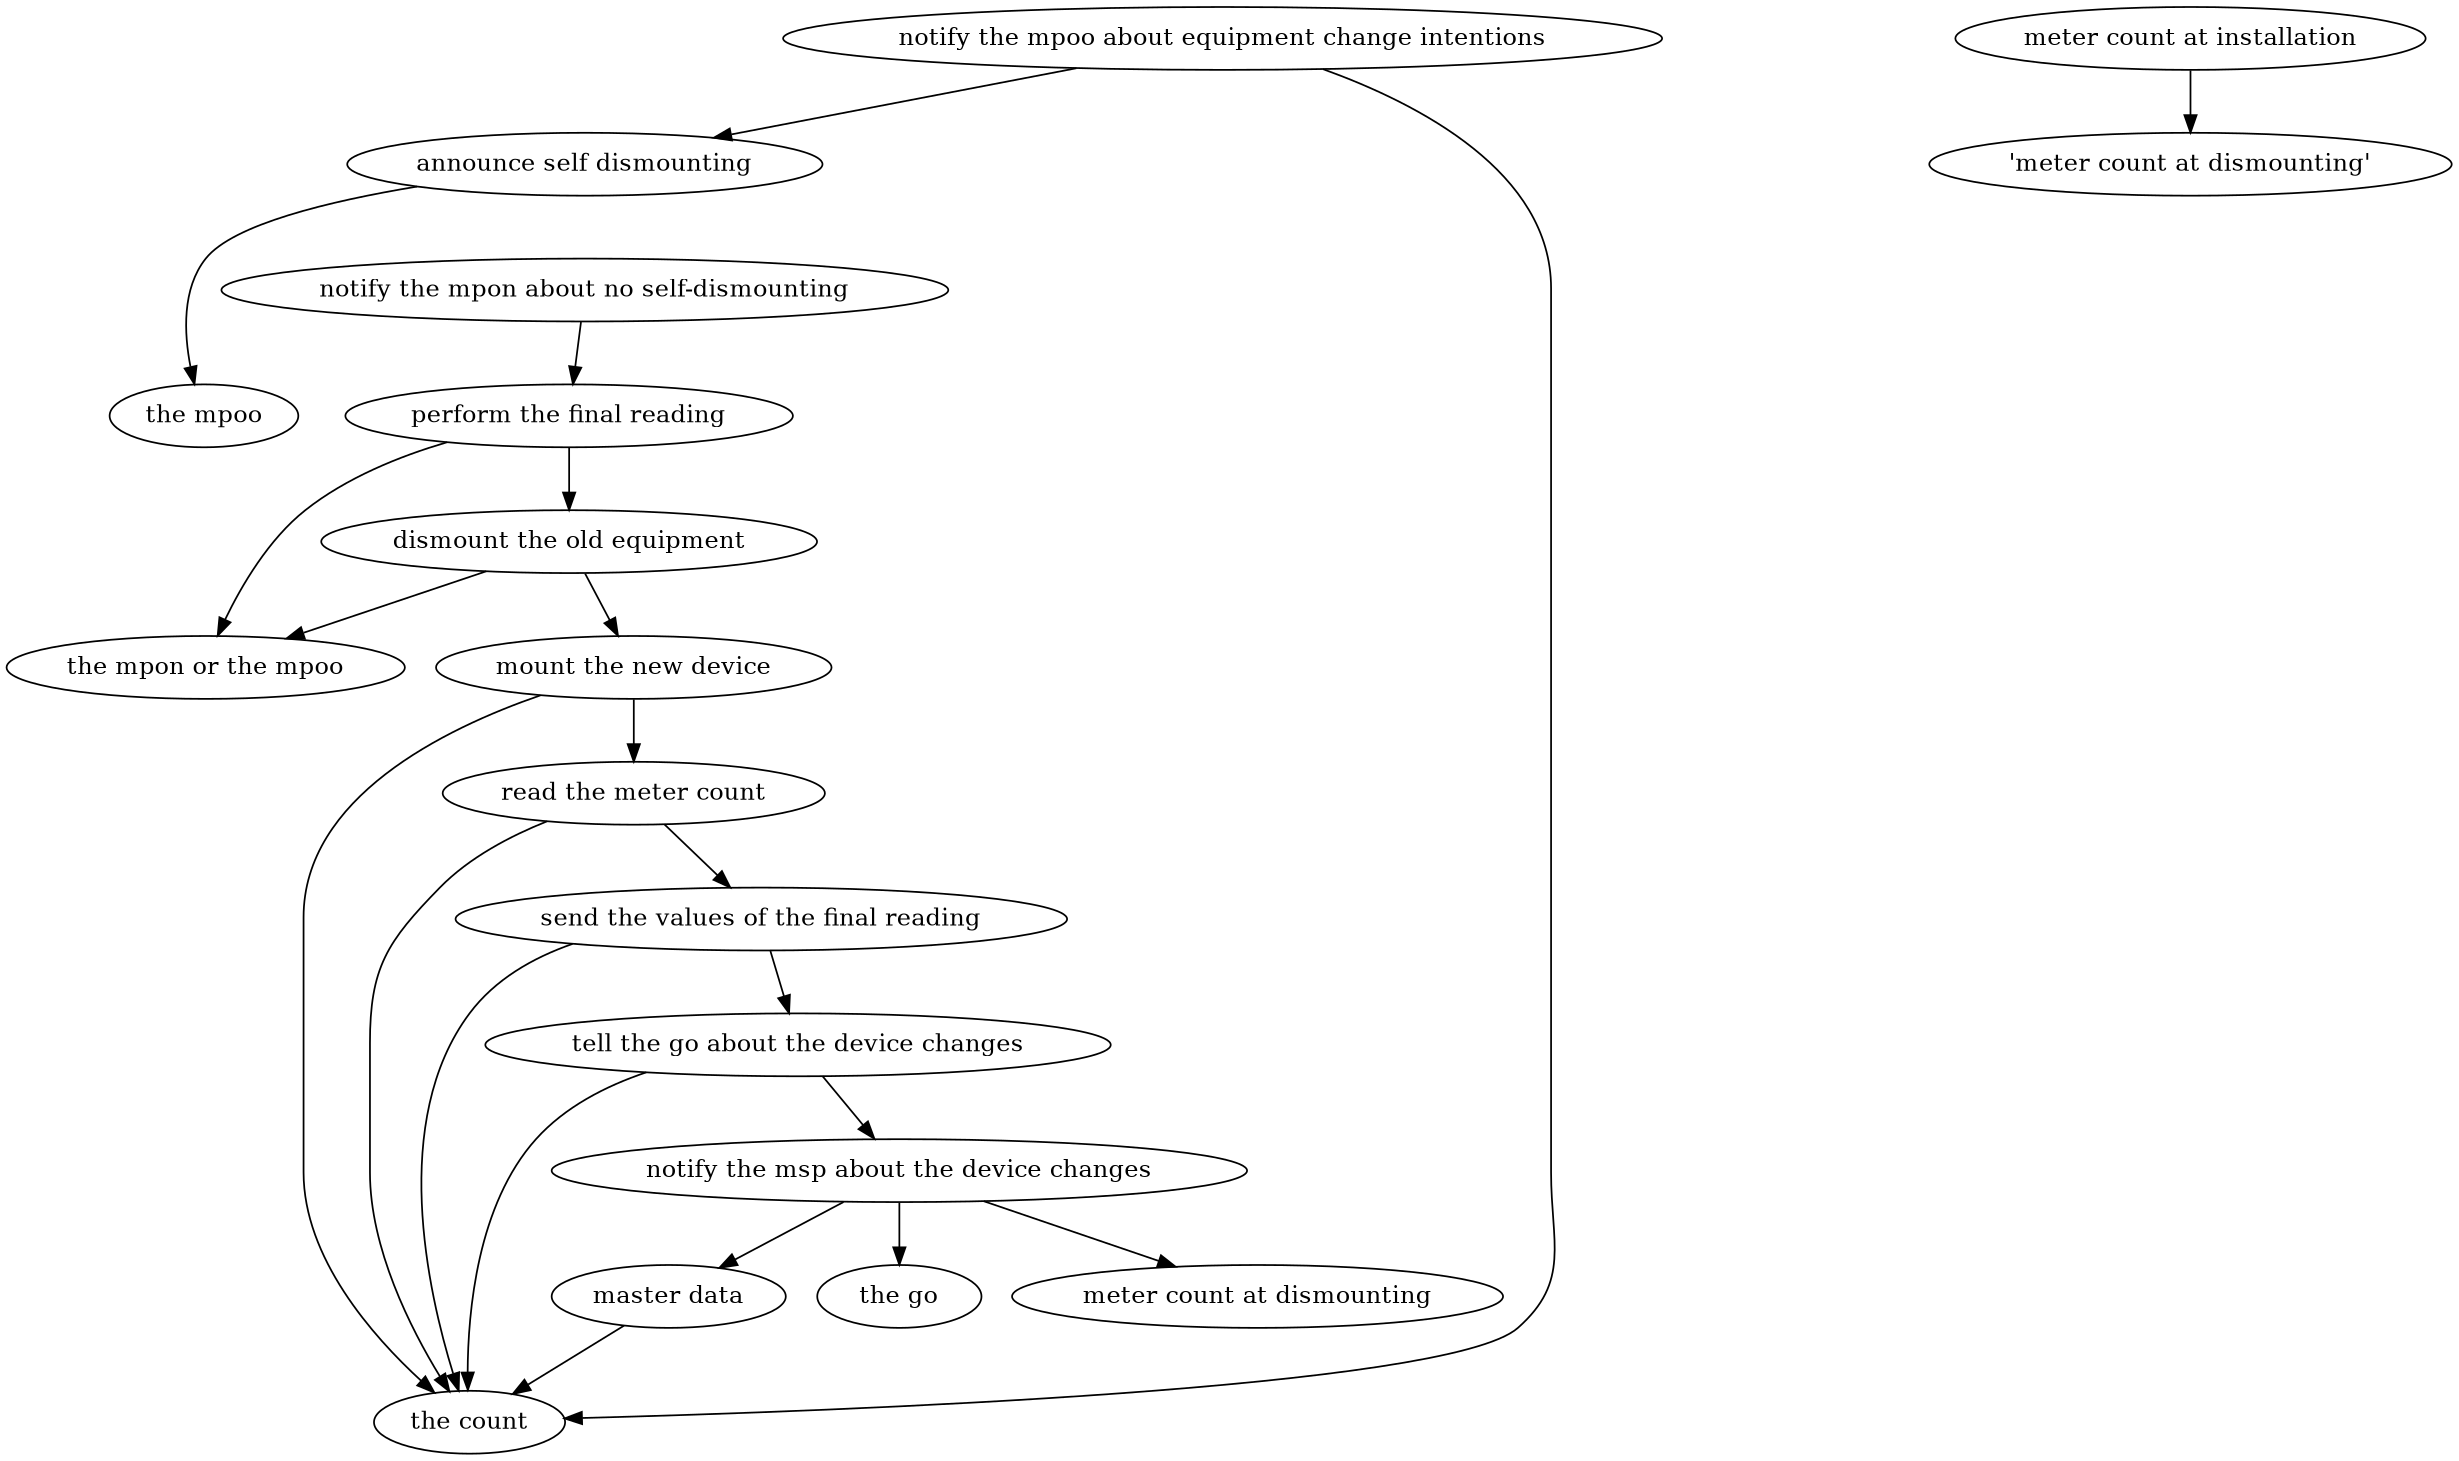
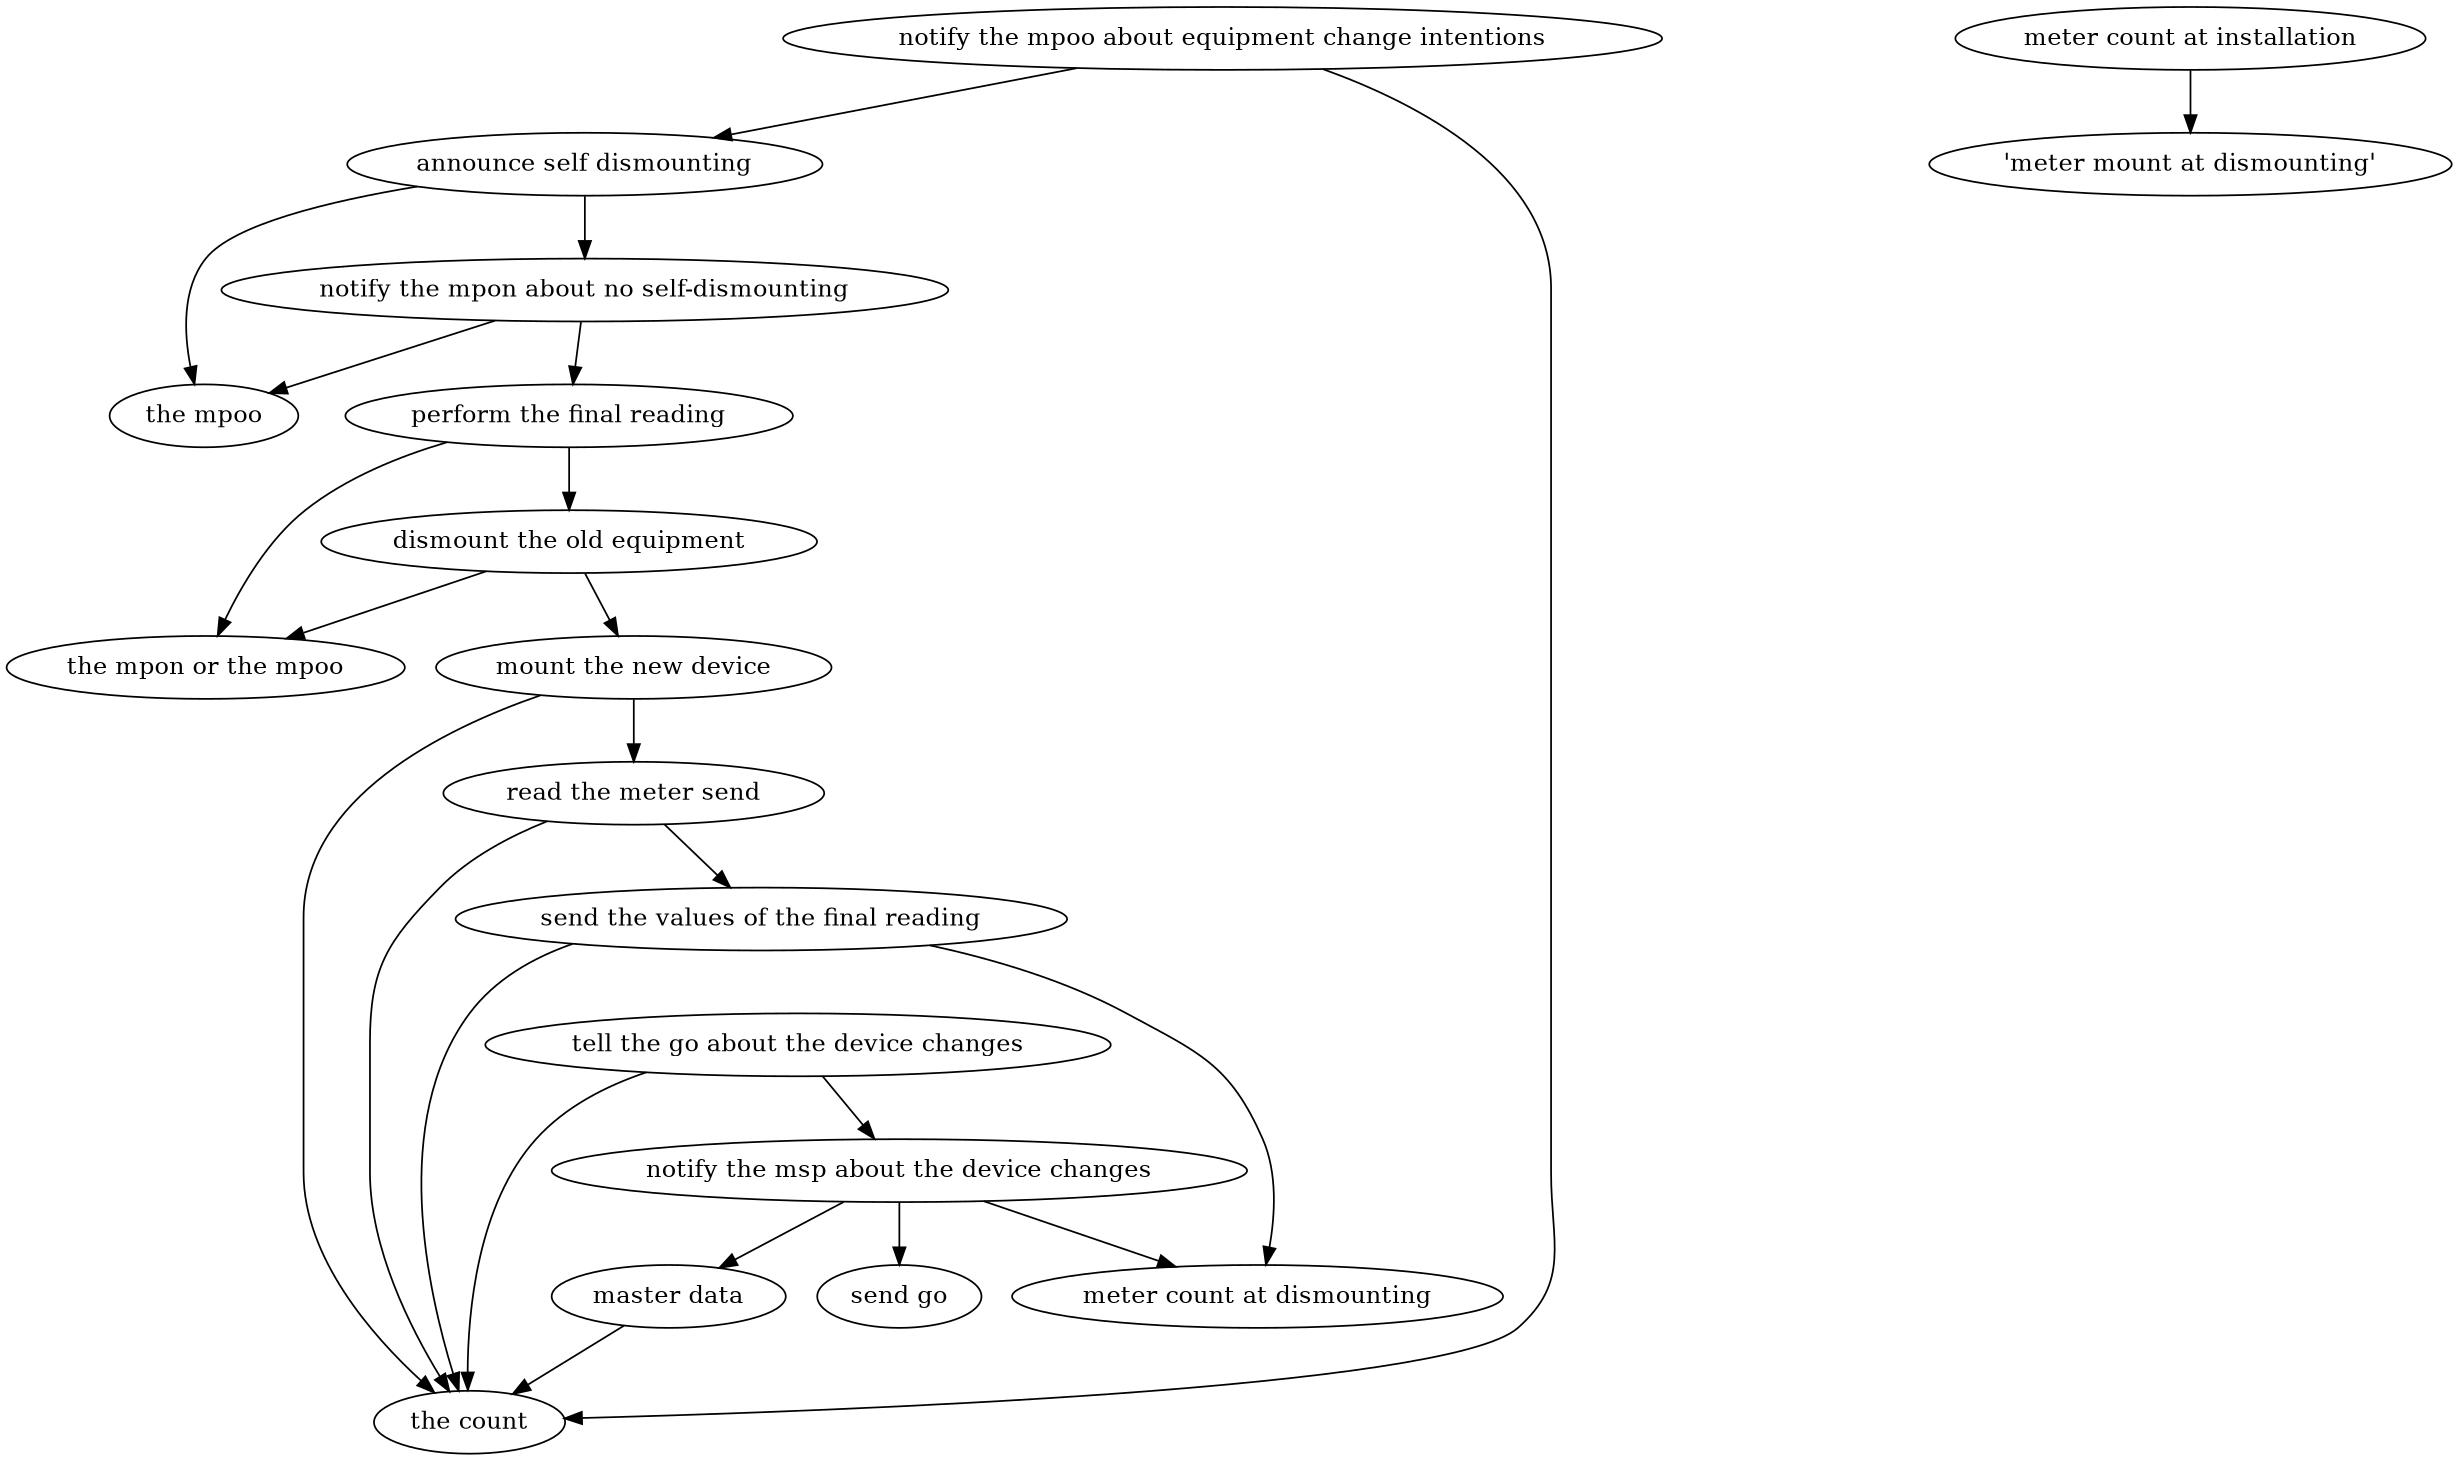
node "'meter count at dismounting'": label "'meter count at dismounting'" -> "'meter mount at dismounting'"
edge "announce self dismounting" -> "notify the mpon about no self-dismounting": added
edge "notify the mpon about no self-dismounting" -> "the mpoo": added
node "read the meter count": label "read the meter count" -> "read the meter send"
edge "send the values of the final reading" -> "tell the go about the device changes": now "send the values of the final reading" -> "meter count at dismounting"
node "the go": label "the go" -> "send go"
